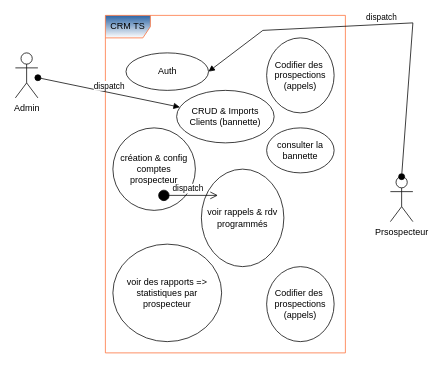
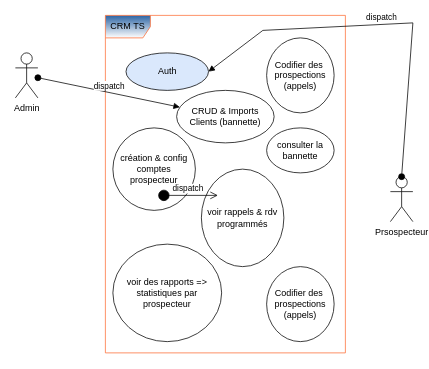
node "Auth": fillcolor #ffffff -> #dae8fc
